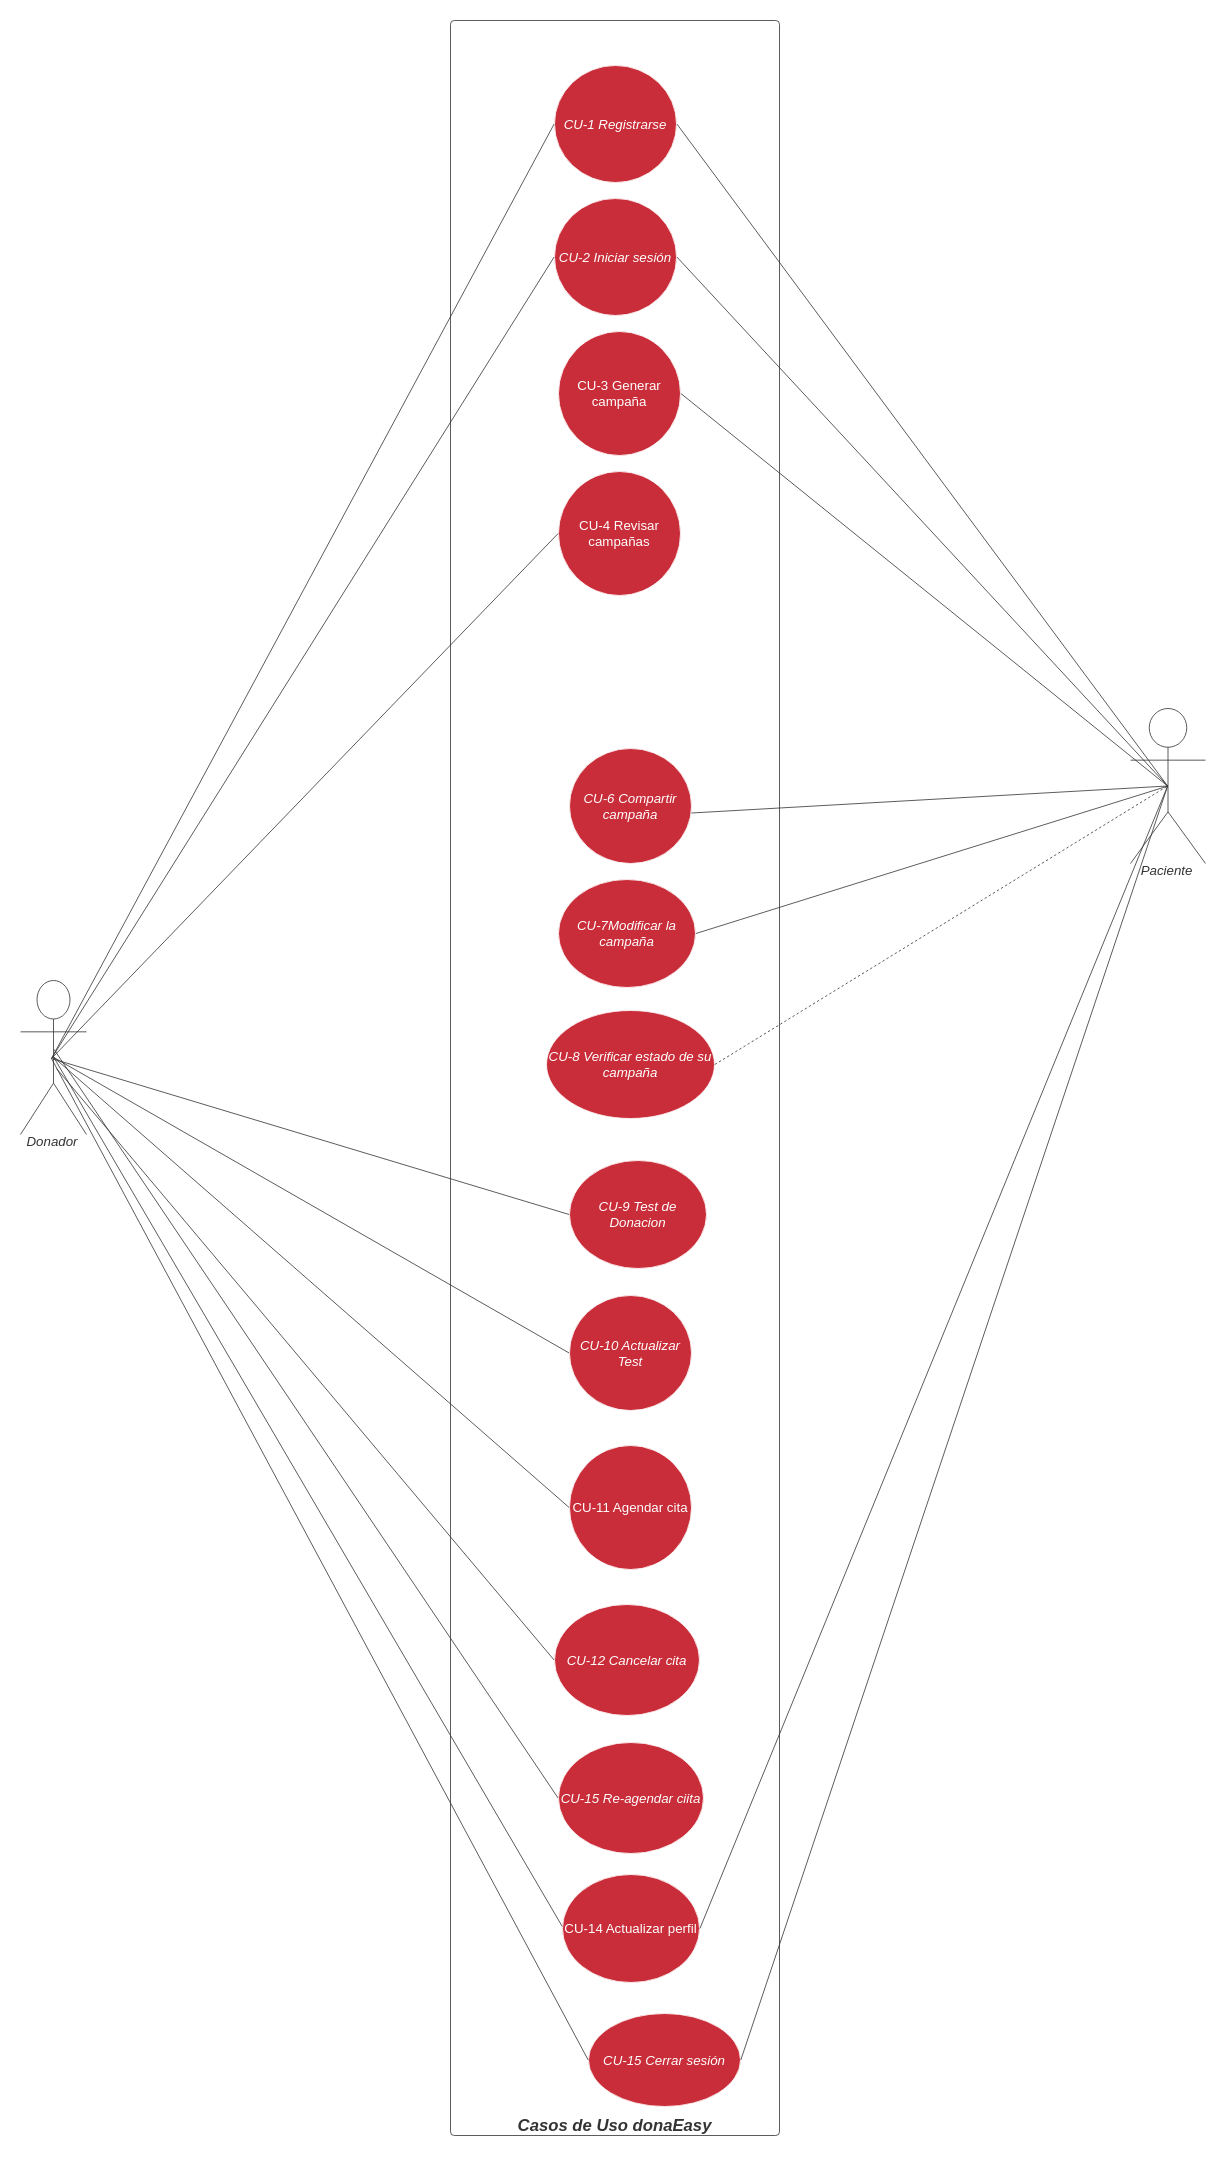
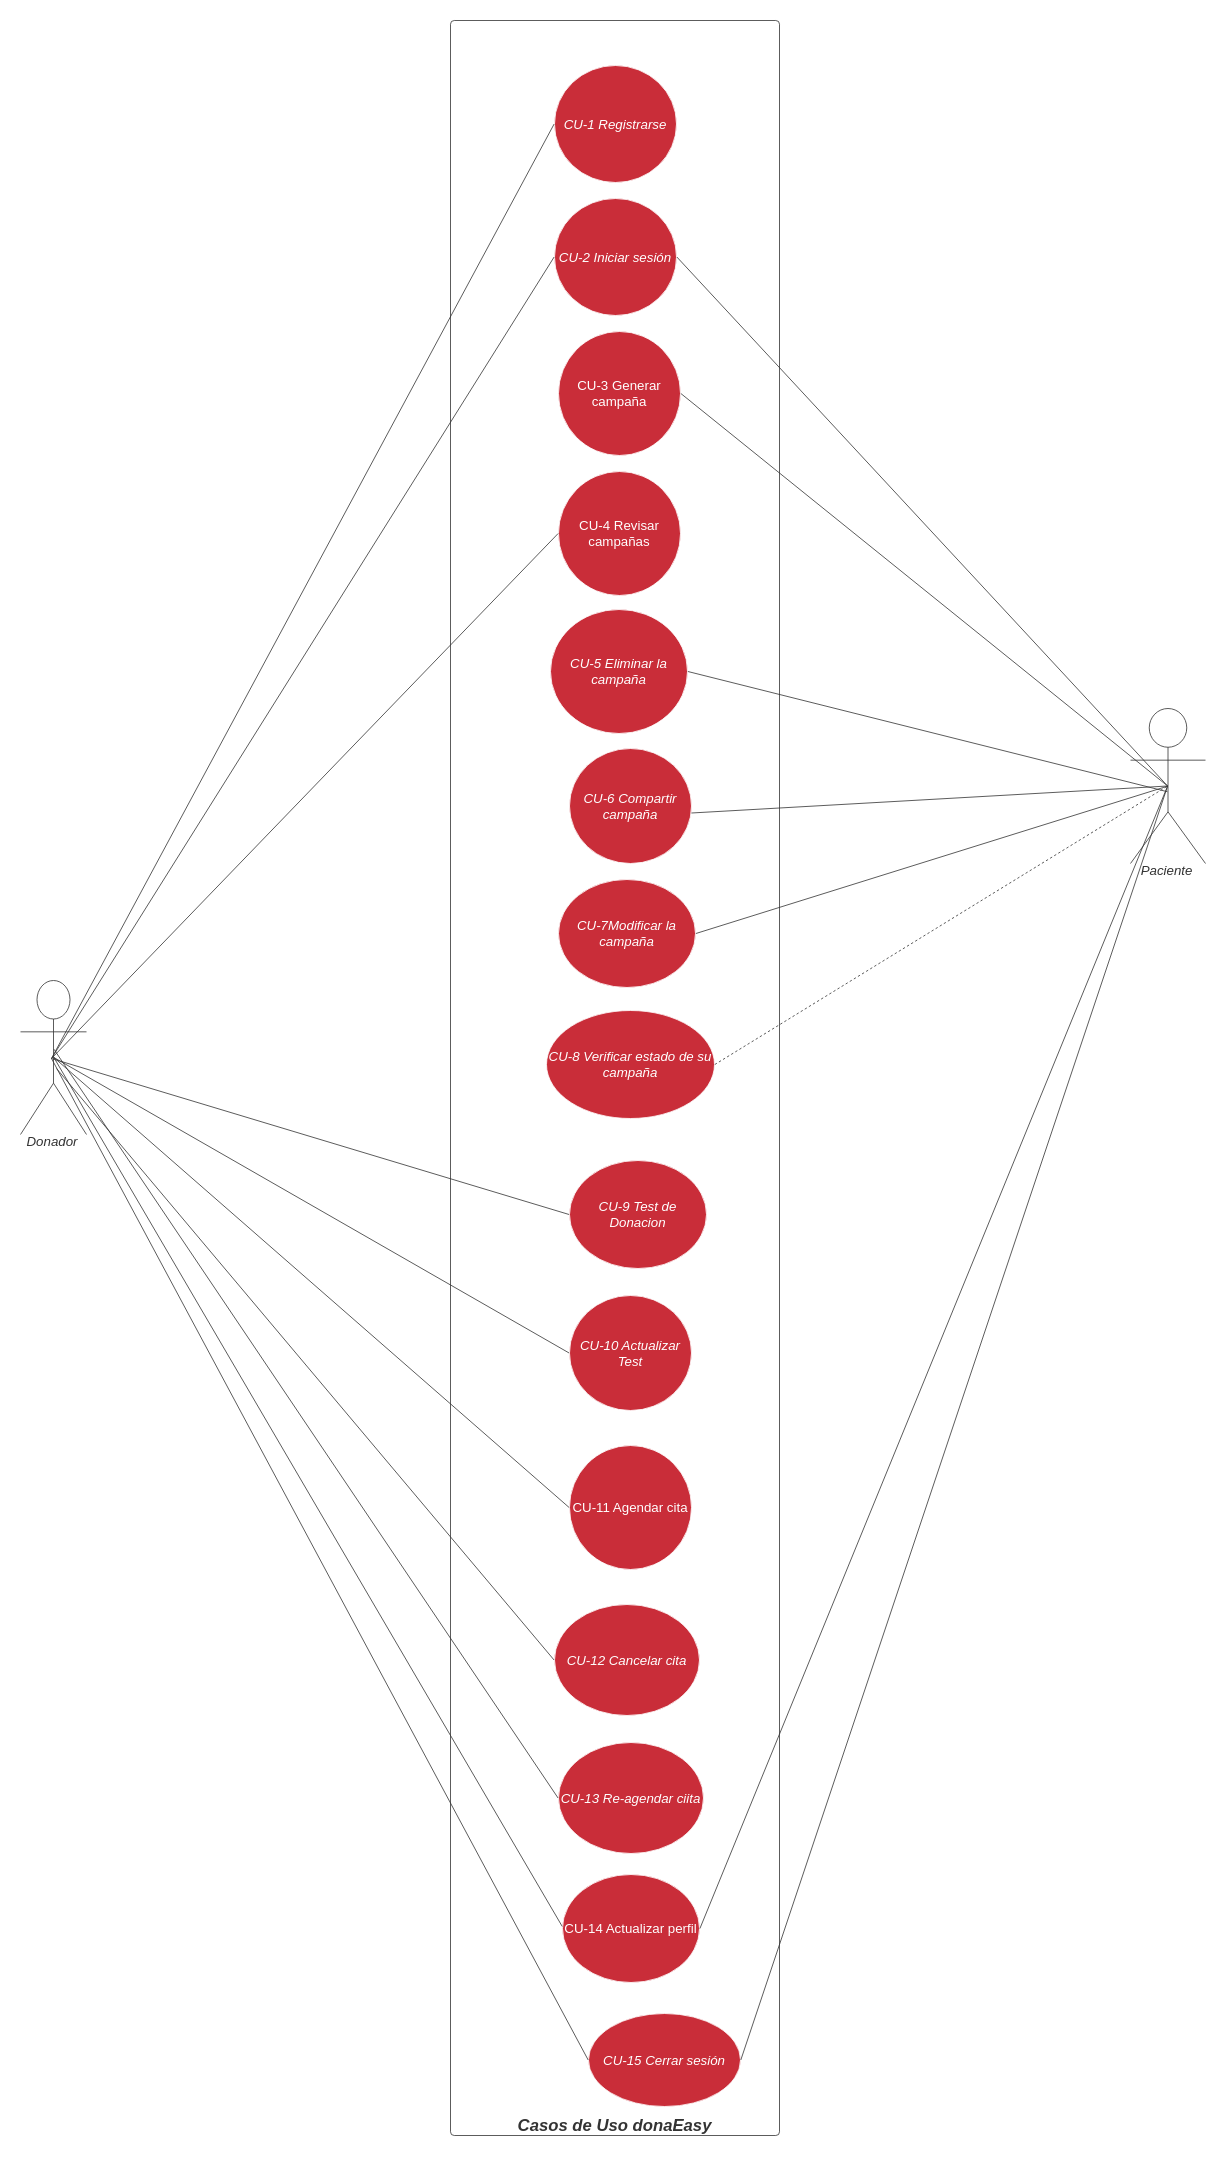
edge "CU-1 Registrarse" -- "Paciente": removed
node "CU-5 Eliminar la campaña": added
edge "CU-5 Eliminar la campaña" -- "Paciente": added
node "CU-15 Re-agendar ciita": label "CU-15 Re-agendar ciita" -> "CU-13 Re-agendar ciita"
